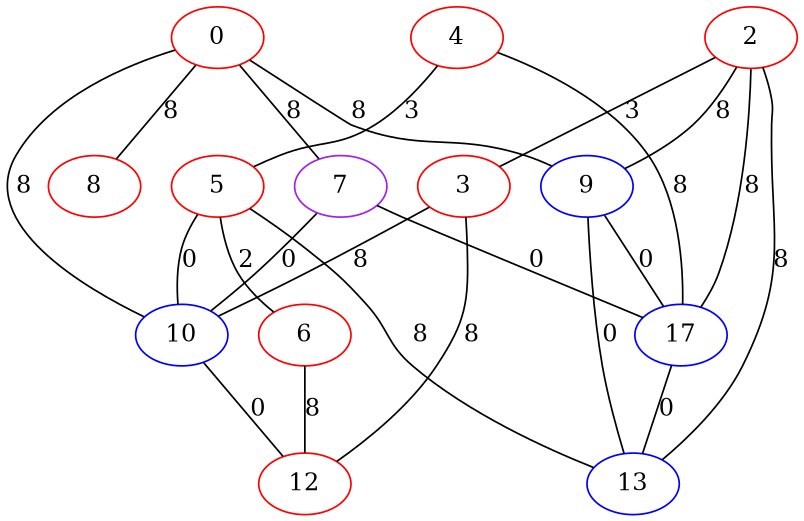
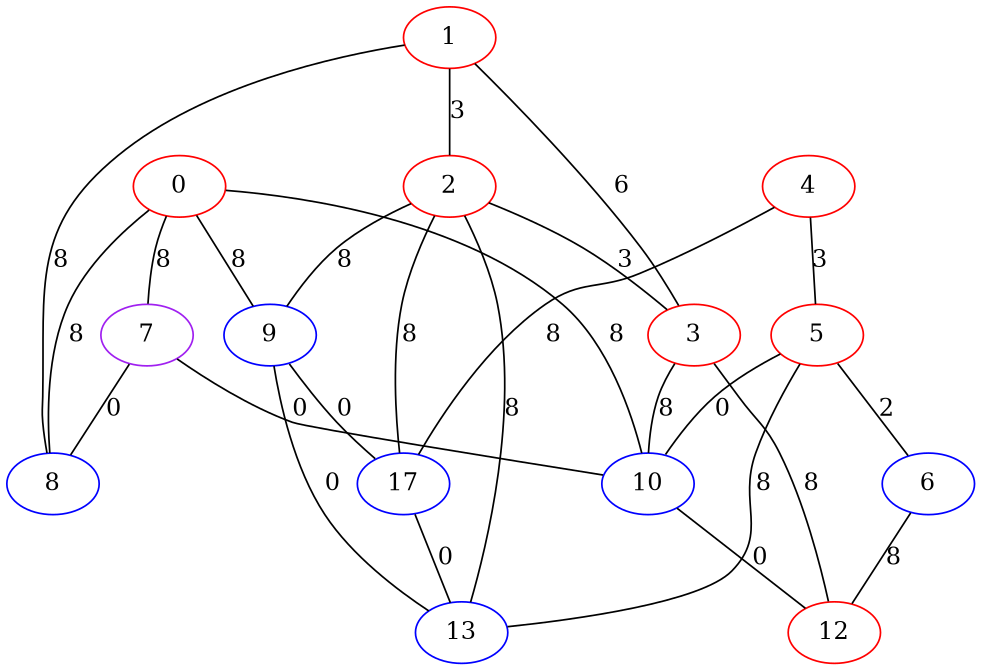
node "1": added
node "8": color red -> blue
edge "7" -- "17": now "7" -- "8"
node "6": color red -> blue
